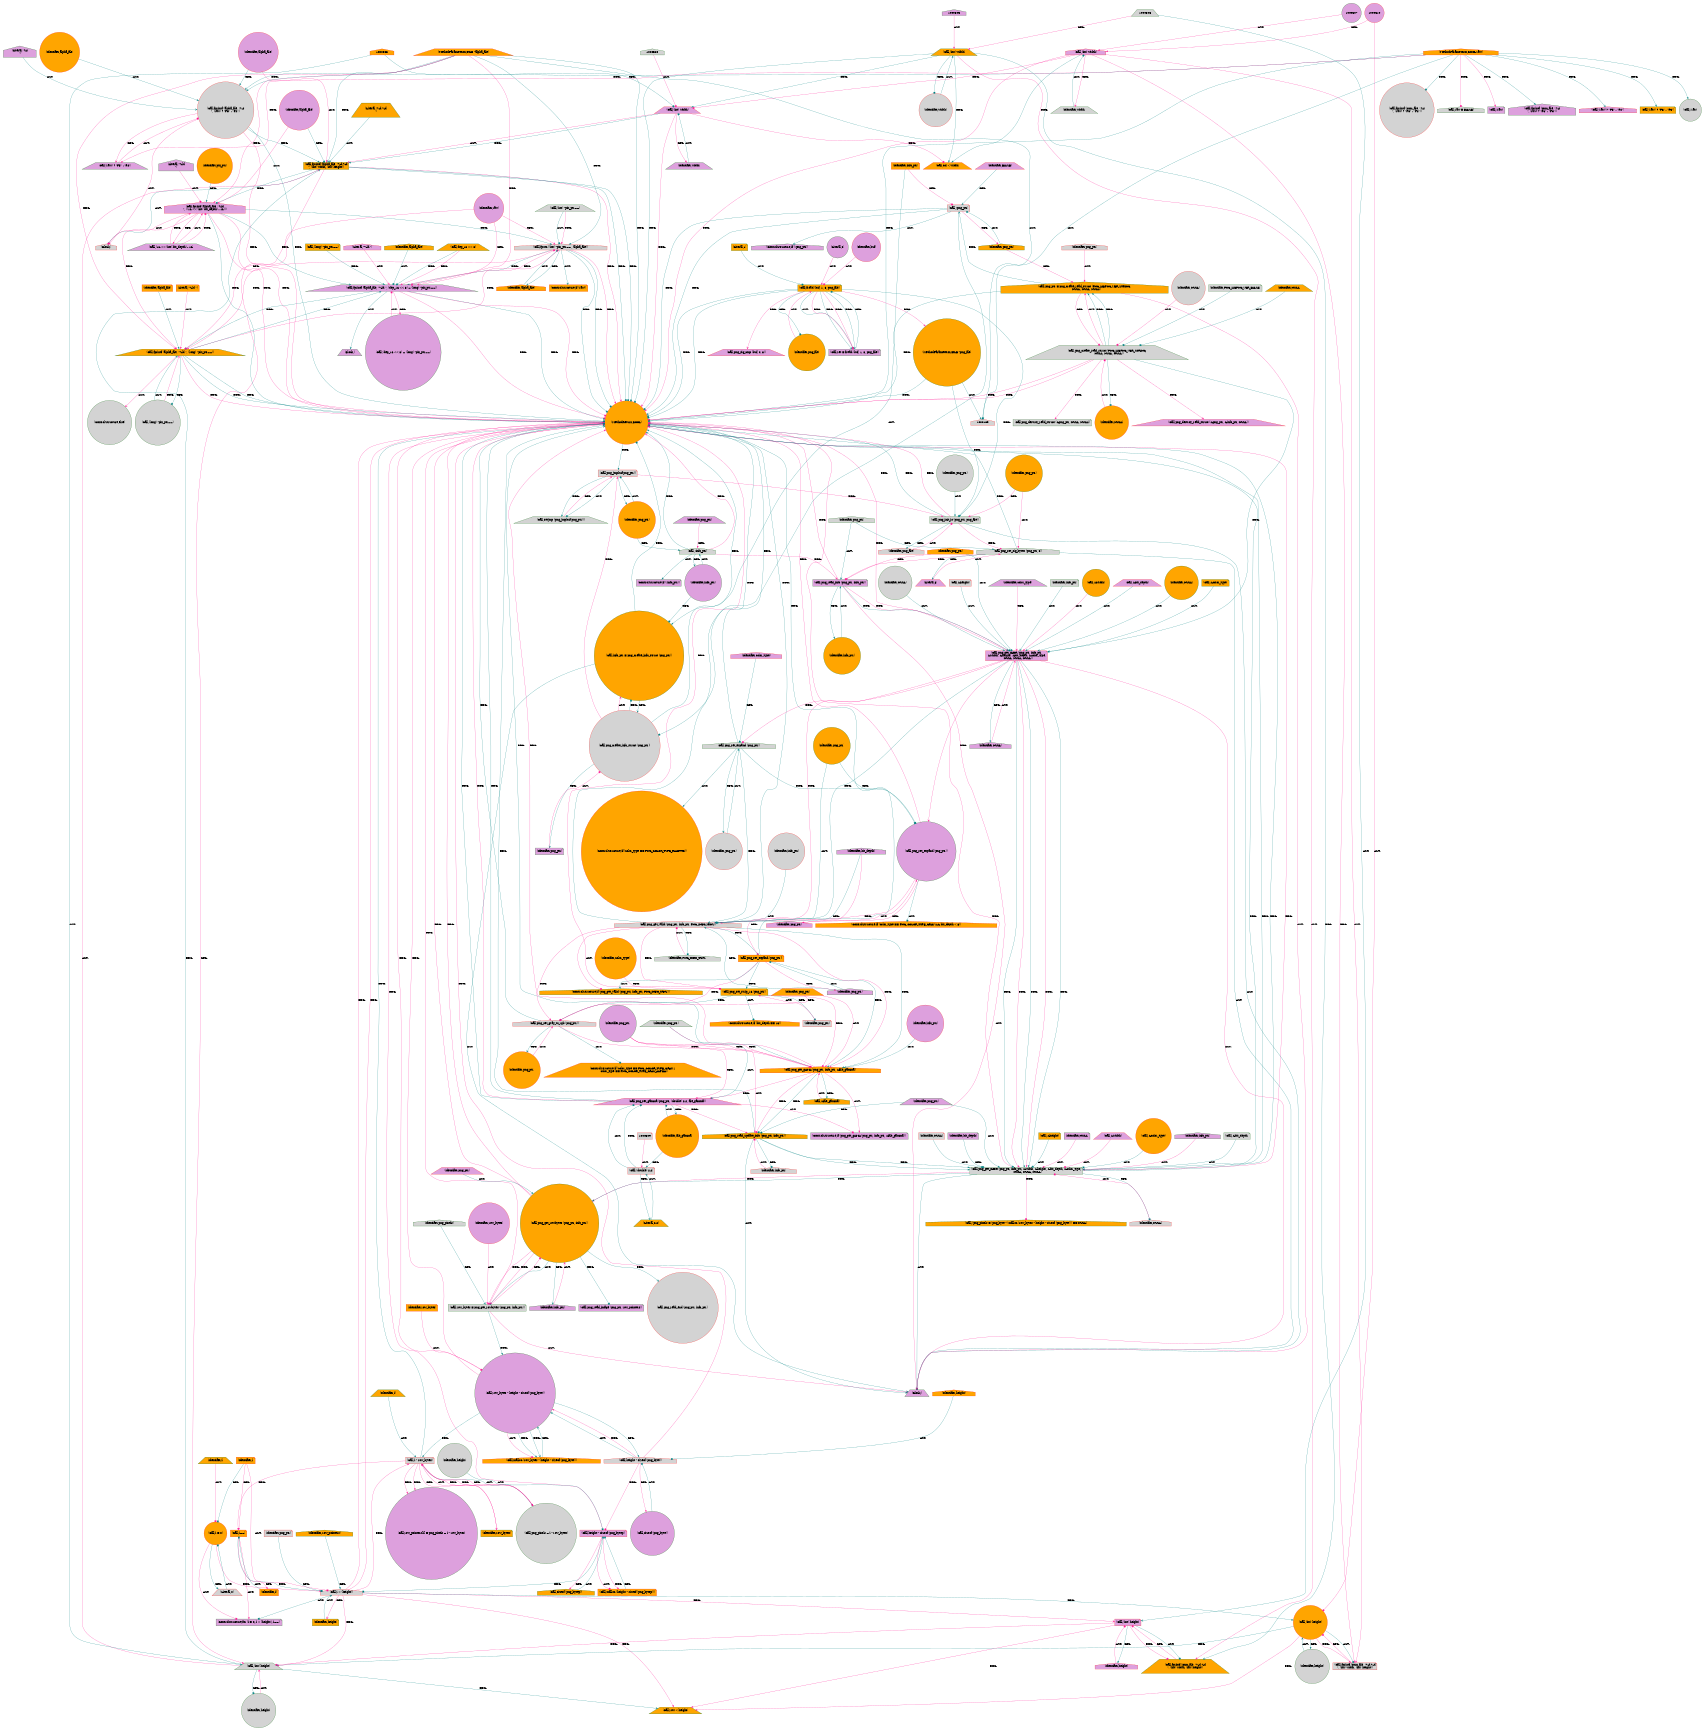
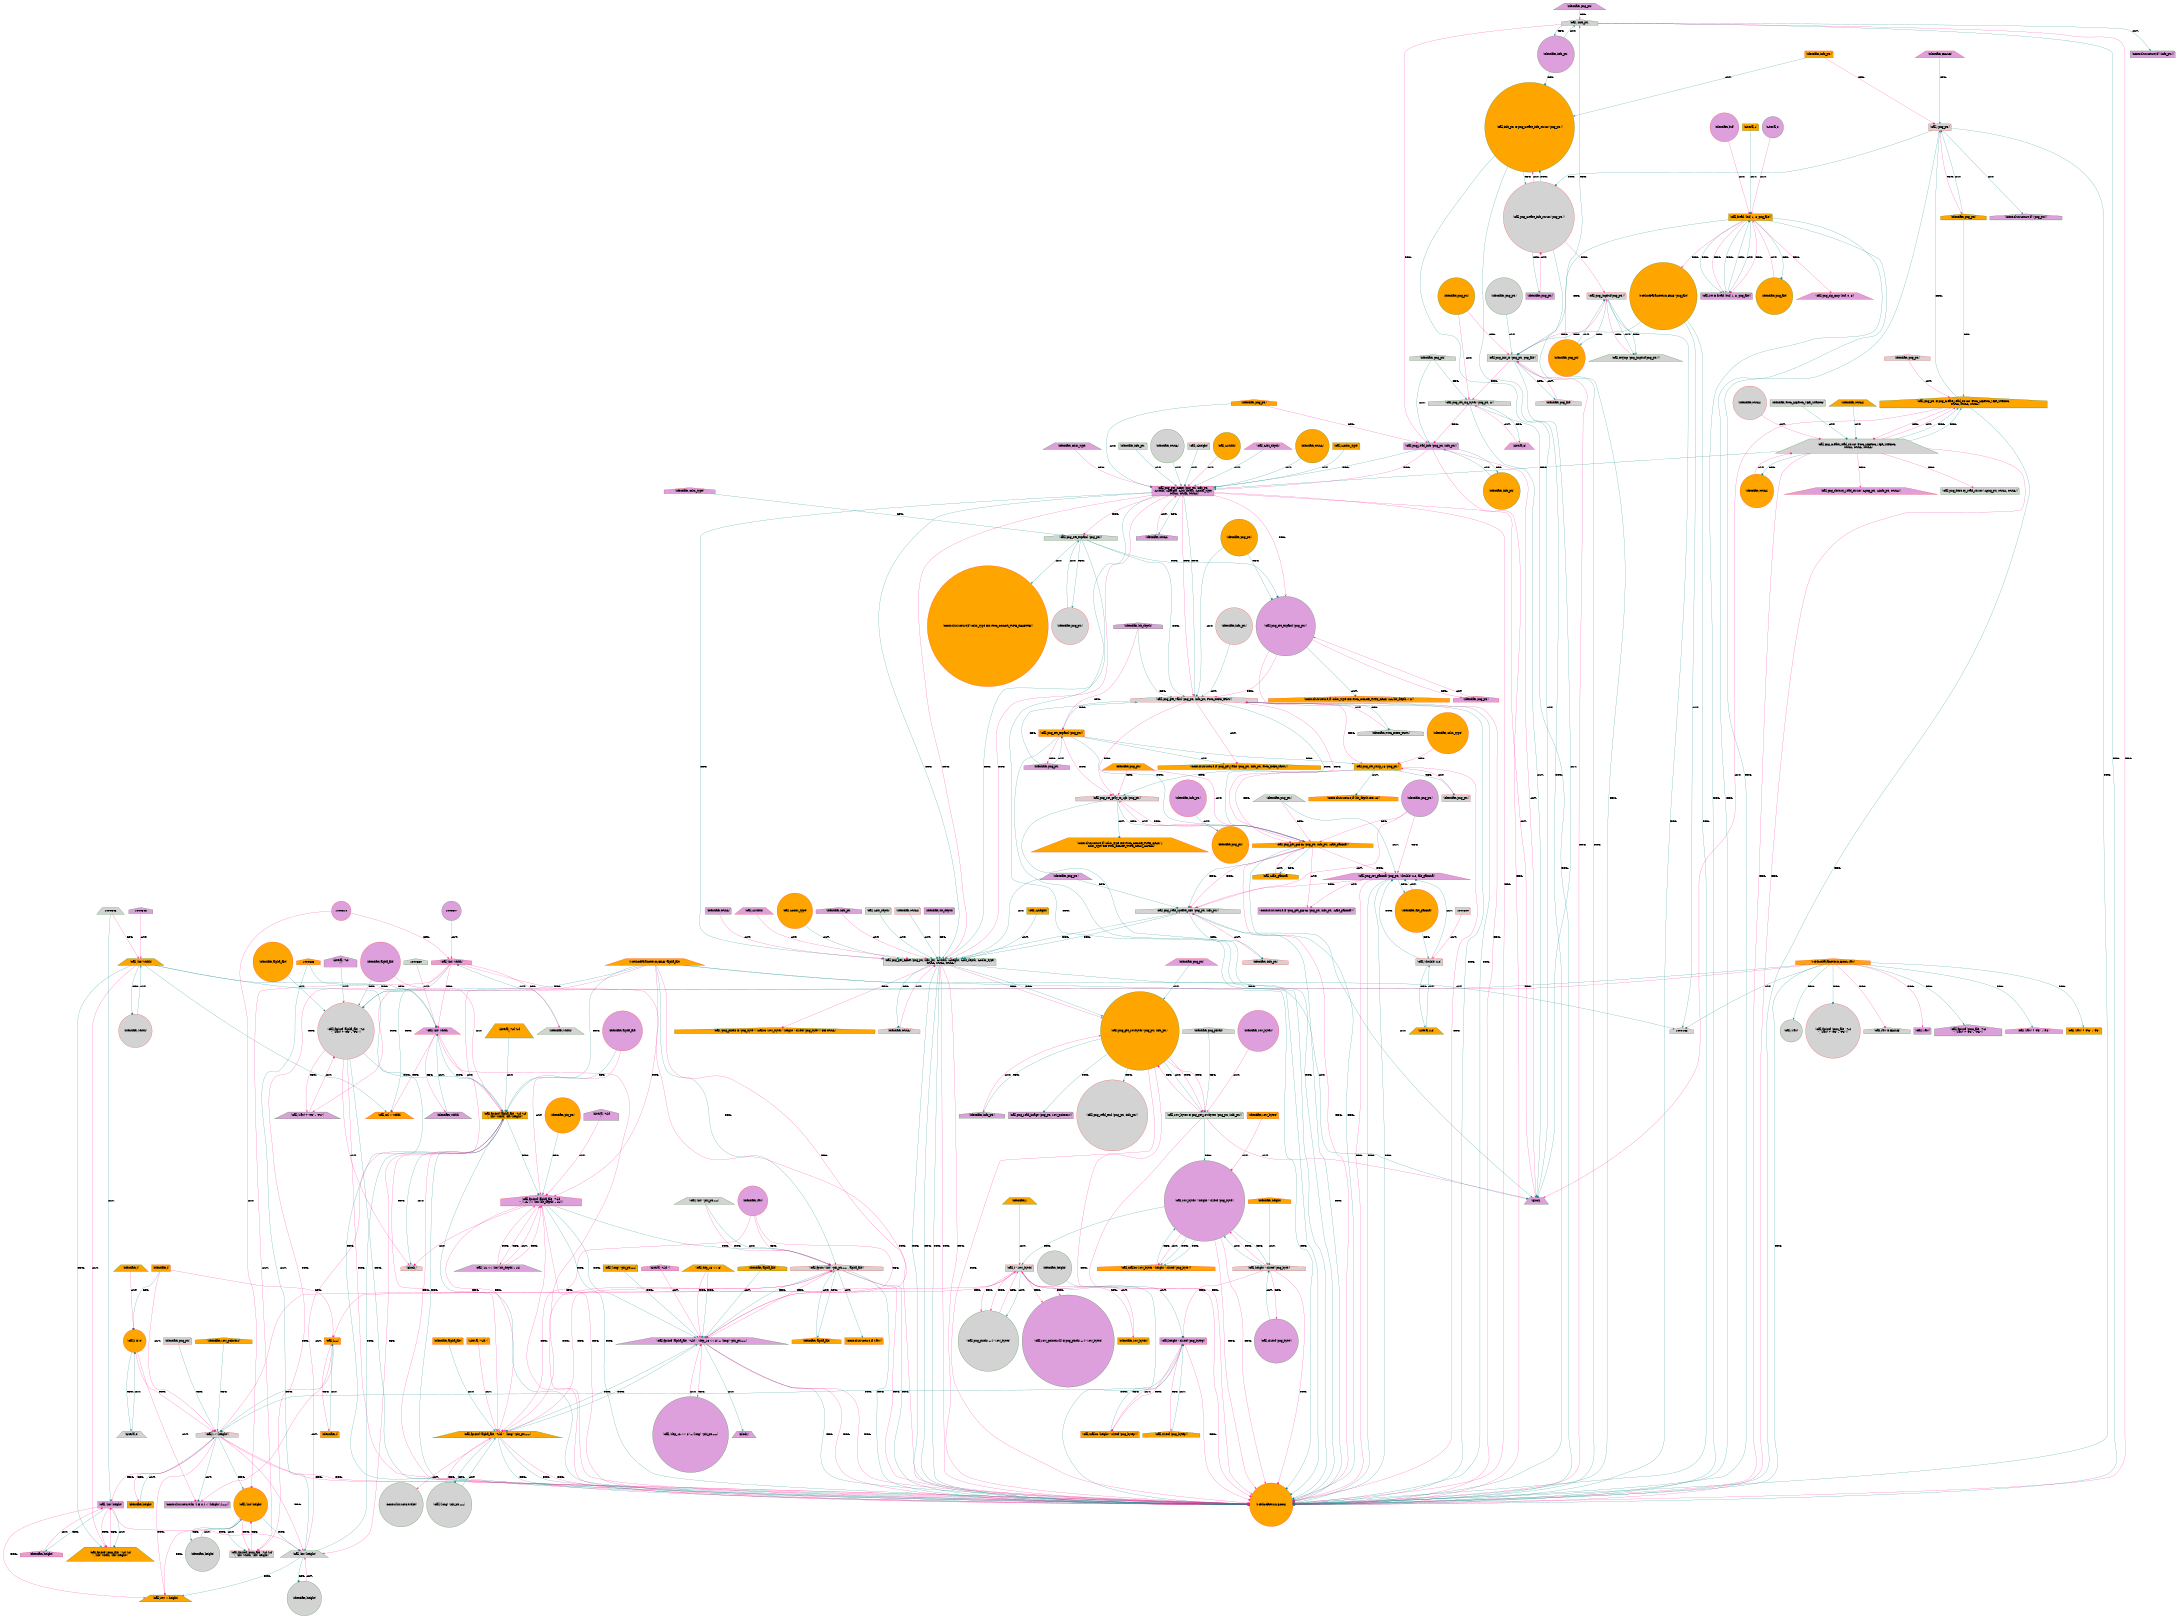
node "(Identifier,PNG_LIBPNG_VER_FALSE)": label "(Identifier,PNG_LIBPNG_VER_FALSE)" -> "(Identifier,PNG_LIBPNG_VER_STRING)"
edge "(MethodReturn,BOOL)" -> "(Call,png_jmpbuf(png_ptr))": reversed
node "(Call,png_read_update_info (png_ptr, info_ptr))": fillcolor orange -> lightgrey
